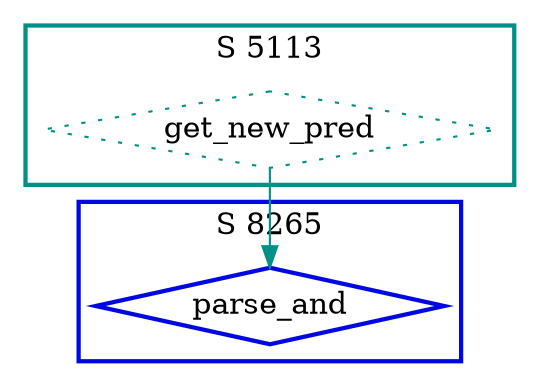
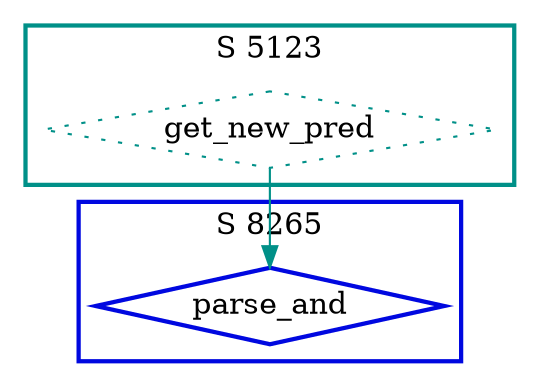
cluster "S 5113": label "S 5113" -> "S 5123"
